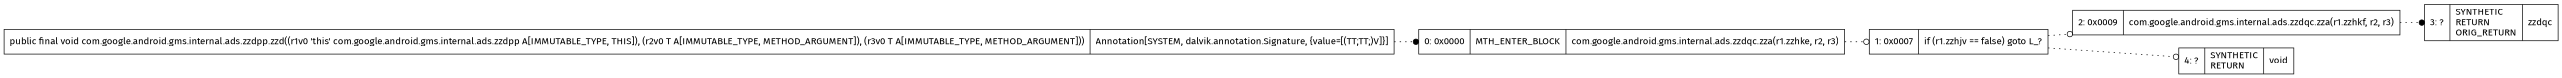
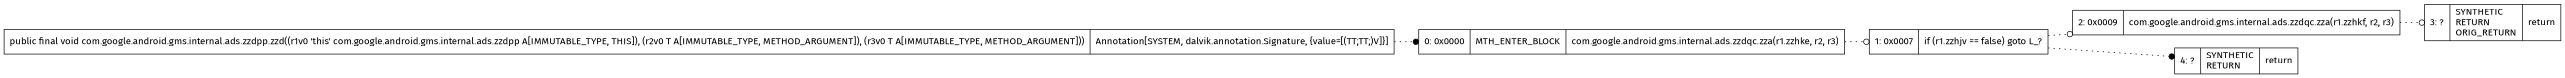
node "3: ?": text "zzdqc" -> "return"
edge "2: 0x0009" -> "3: ?": arrowhead dot -> odot
edge "1: 0x0007" -> "4: ?": arrowhead odot -> dot
node "4: ?": text "void" -> "return"
